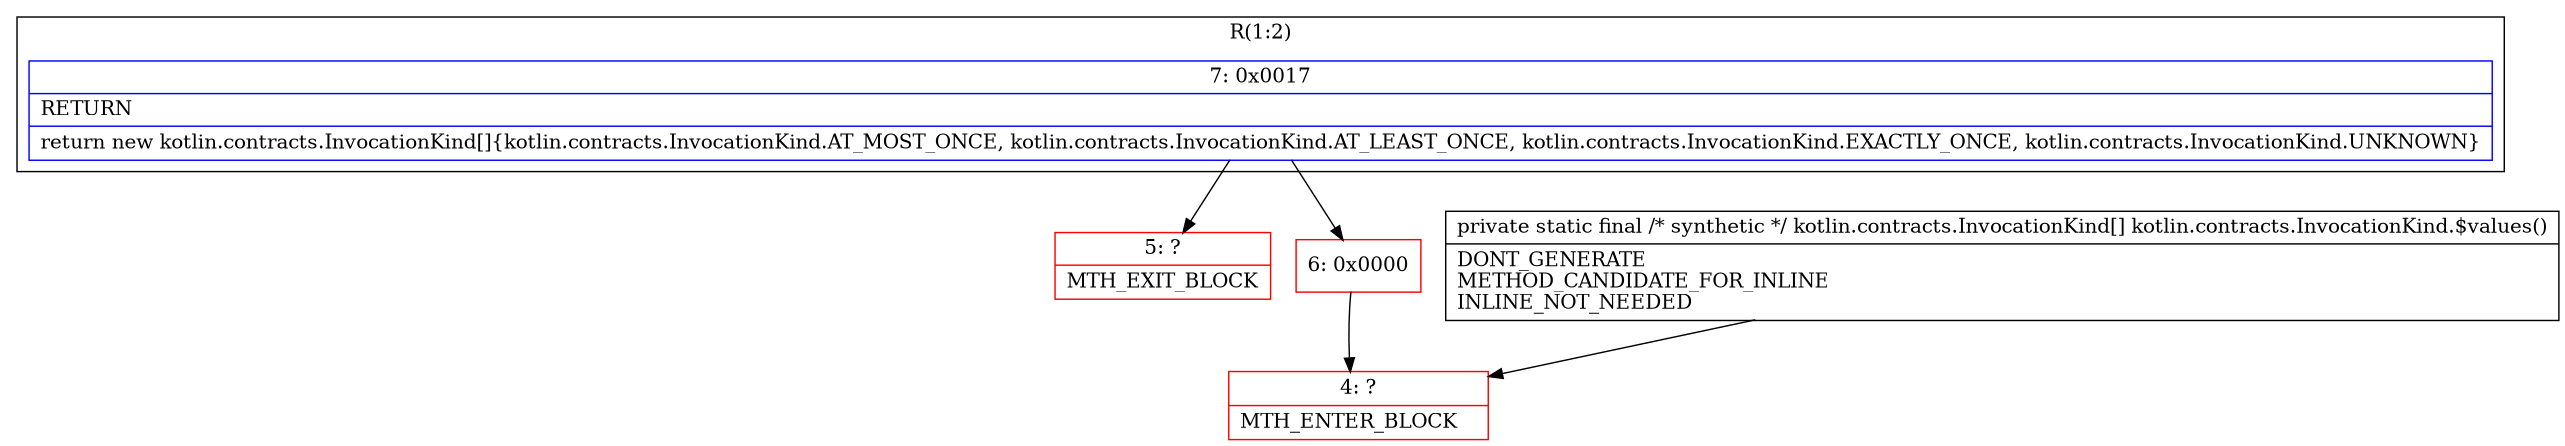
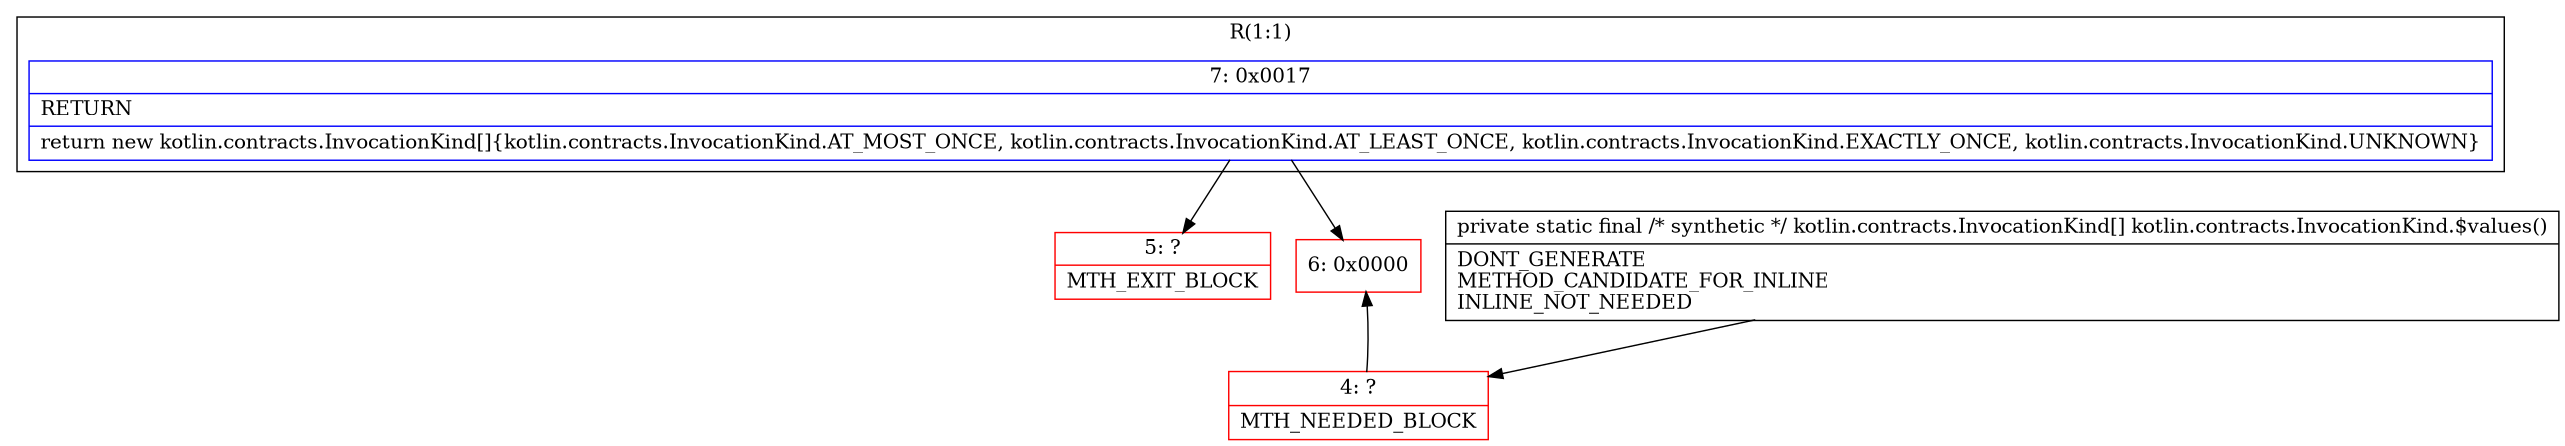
cluster "R(1:2)": label "R(1:2)" -> "R(1:1)"
edge "6: 0x0000" -> "4: ?": reversed
node "4: ?": text "MTH_ENTER_BLOCK" -> "MTH_NEEDED_BLOCK"
